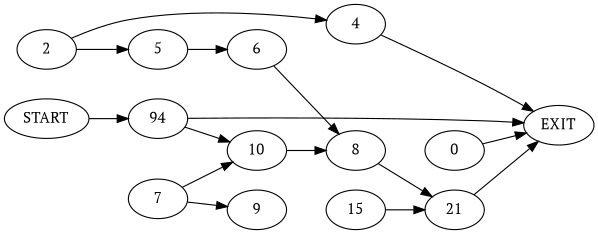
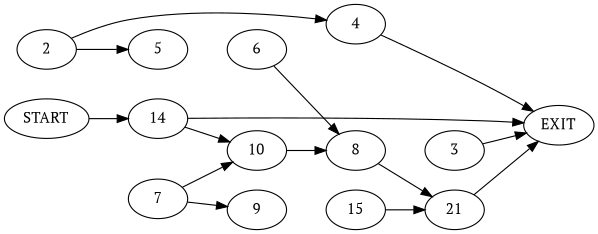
edge "5" -> "6": removed
node "94": label "94" -> "14"
node "0": label "0" -> "3"
